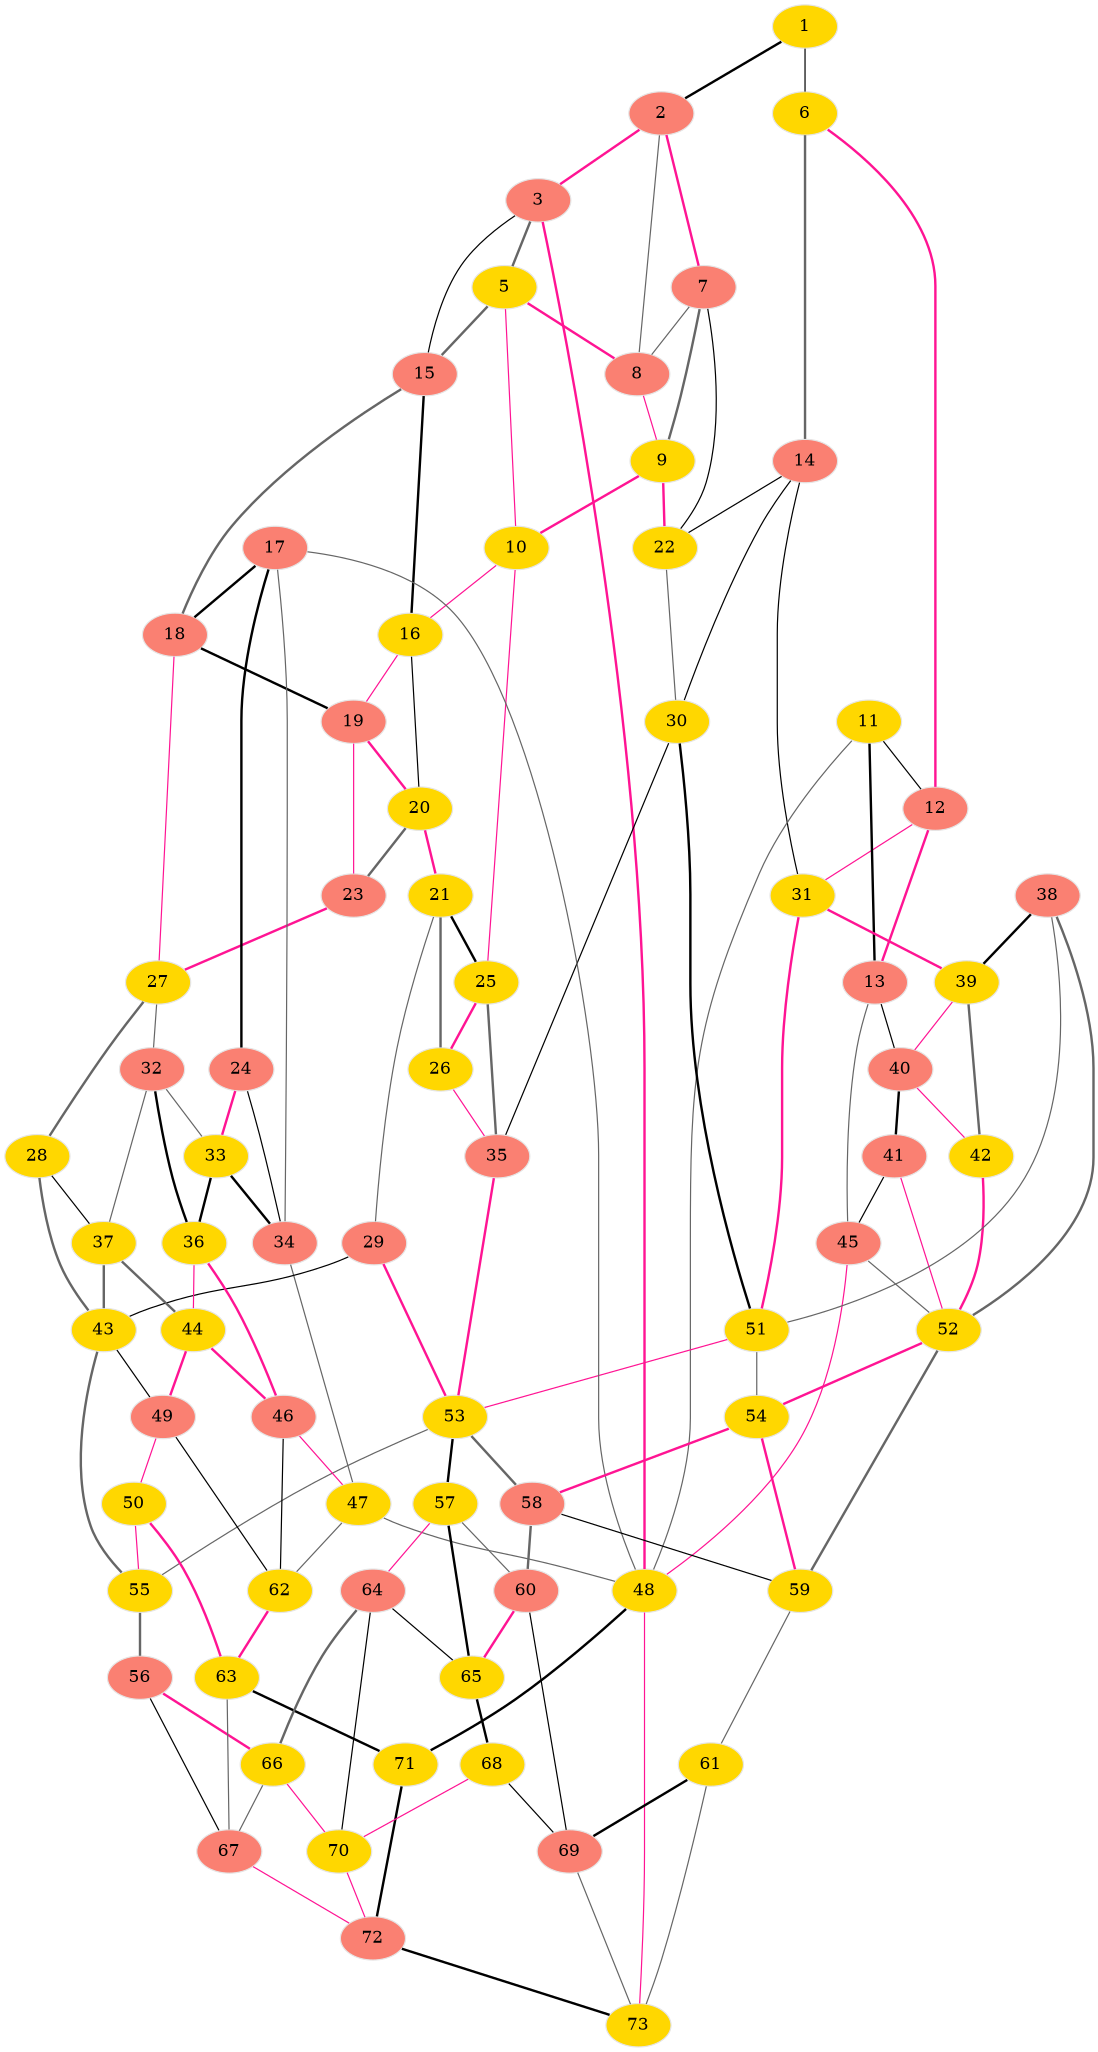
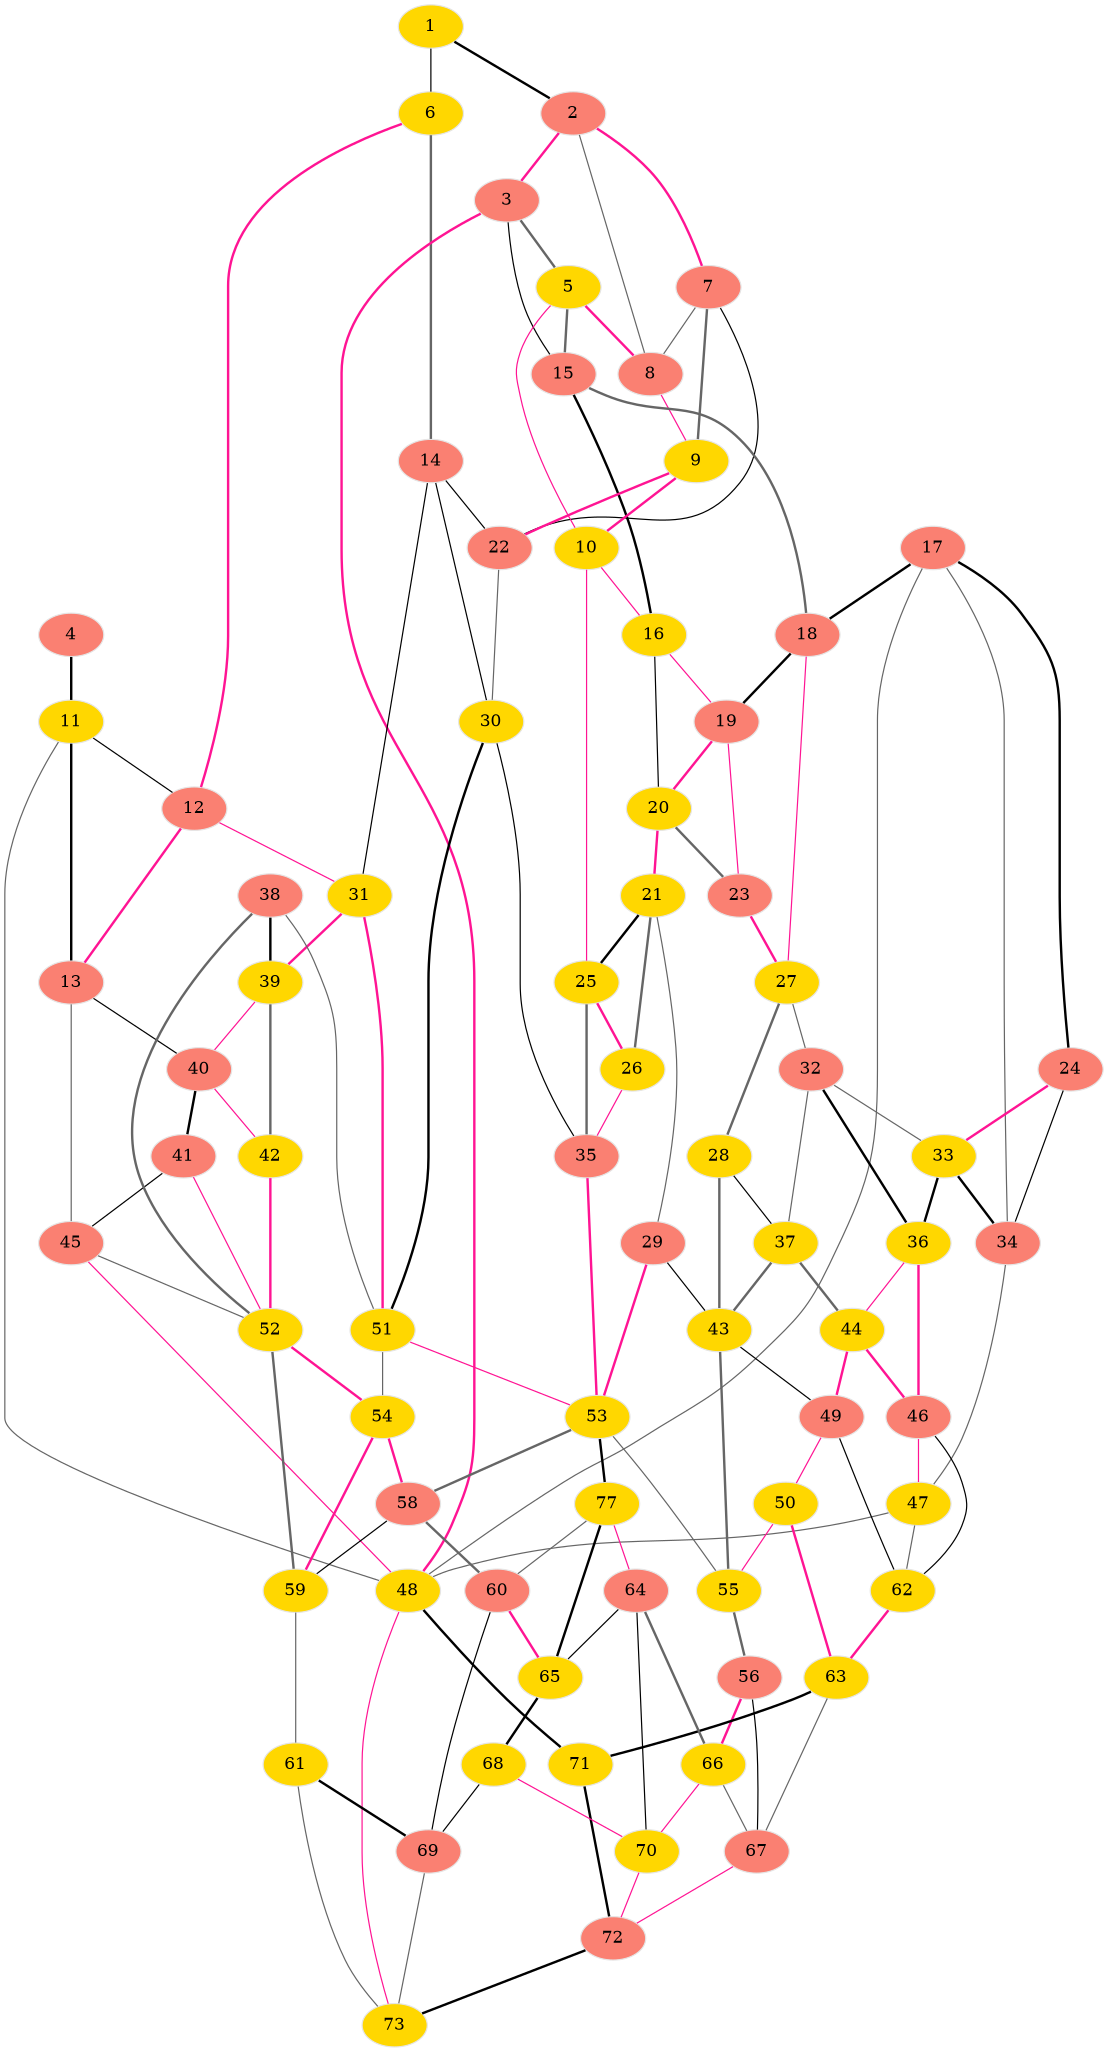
node "22": fillcolor gold -> salmon
node "4": added
node "57": label "57" -> "77"
